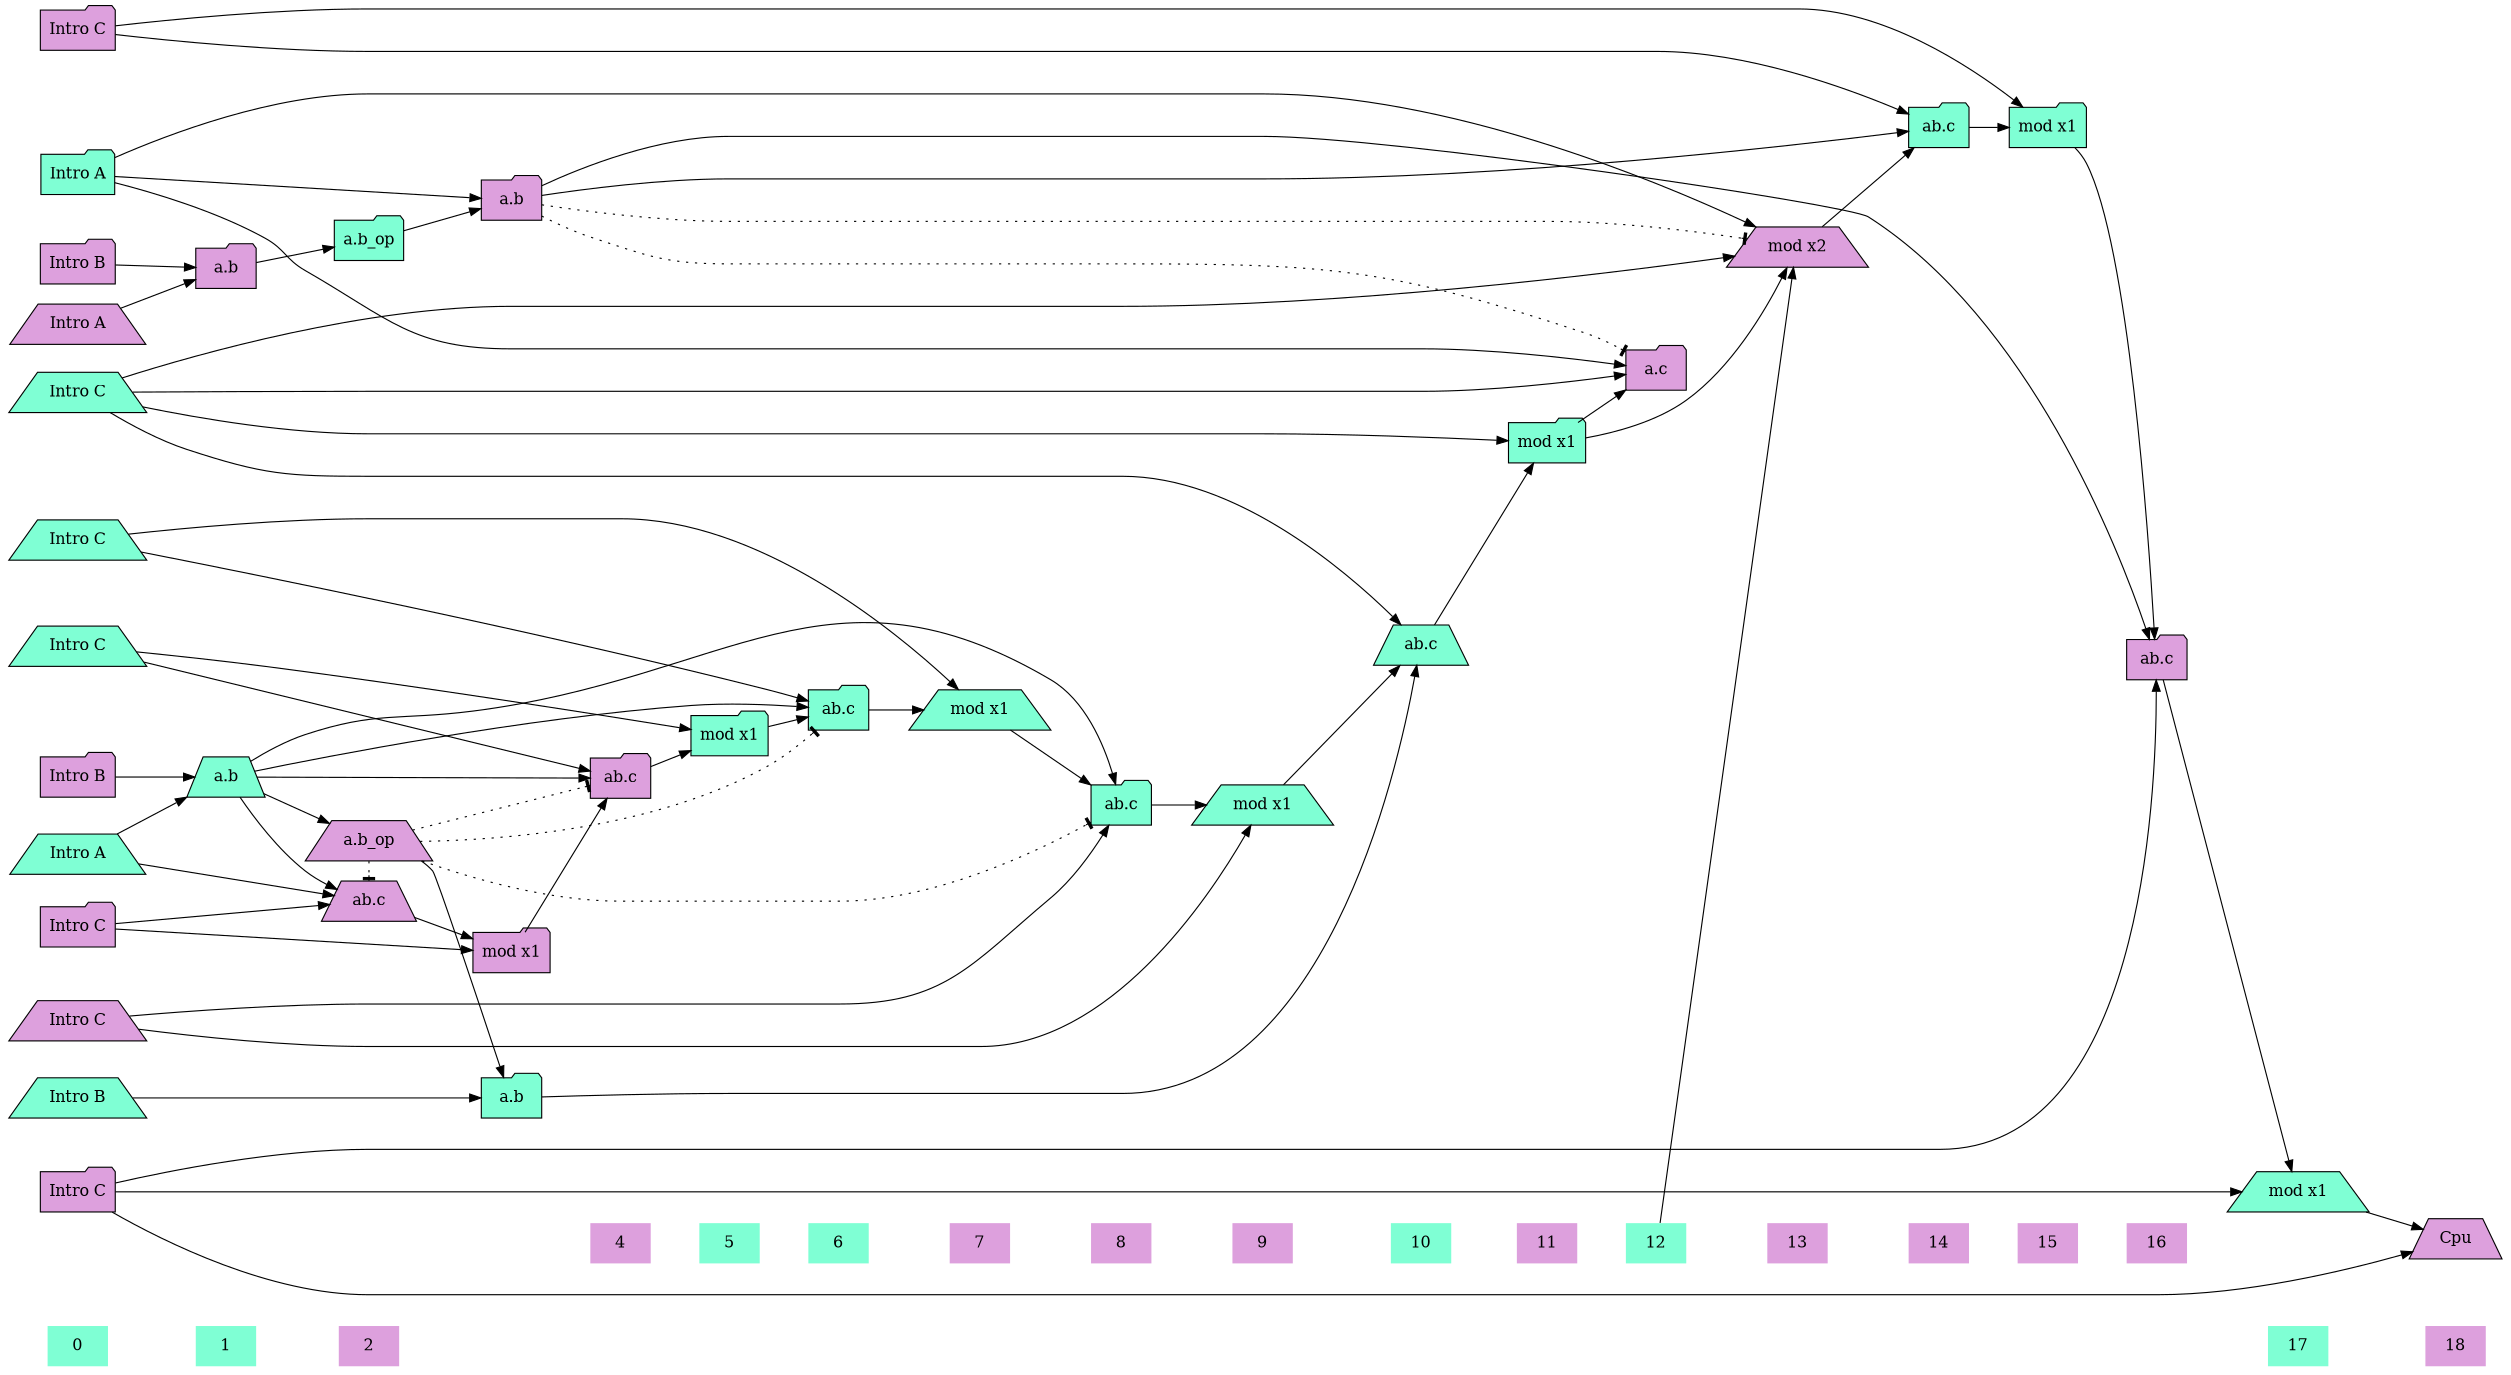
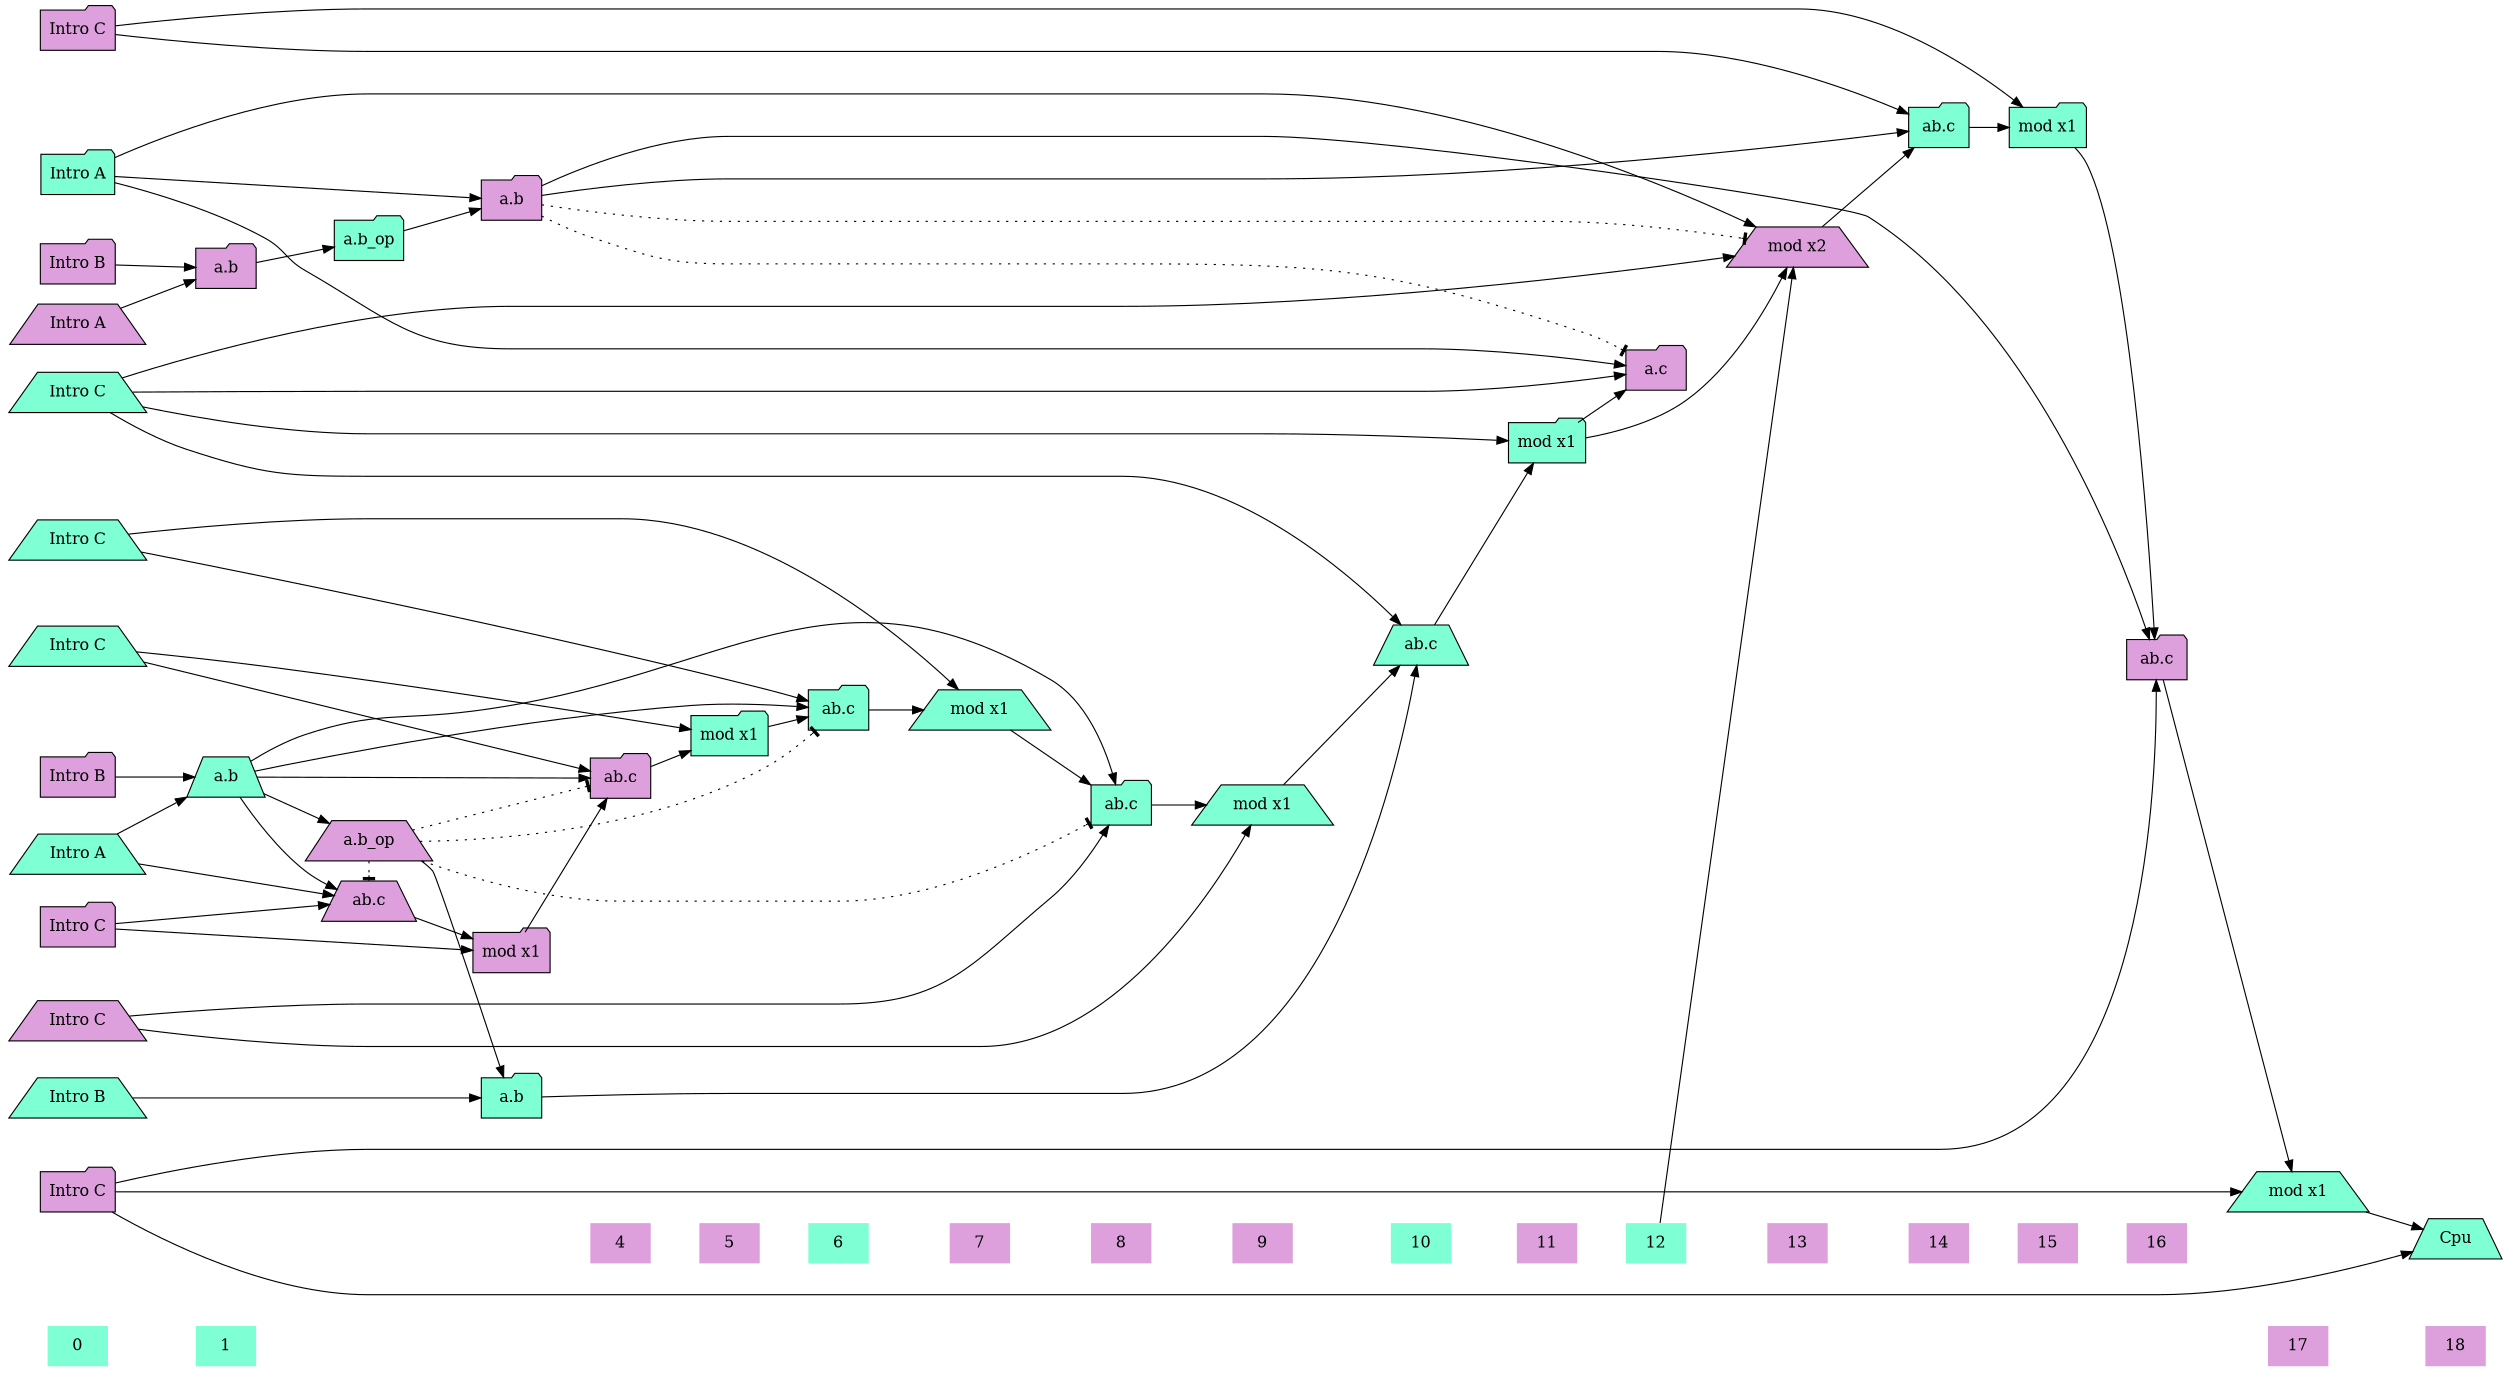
node "Cpu": fillcolor plum -> aquamarine
node "5": fillcolor aquamarine -> plum
node "2": removed
node "17": fillcolor aquamarine -> plum
